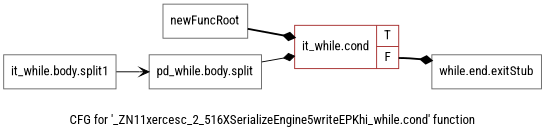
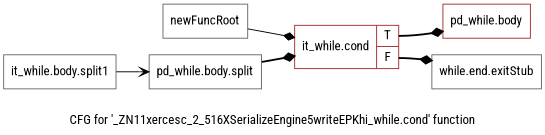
node "pd_while.body": added
edge "newFuncRoot" -> "it_while.cond": style bold -> solid
edge "pd_while.body.split" -> "it_while.cond": style solid -> bold
